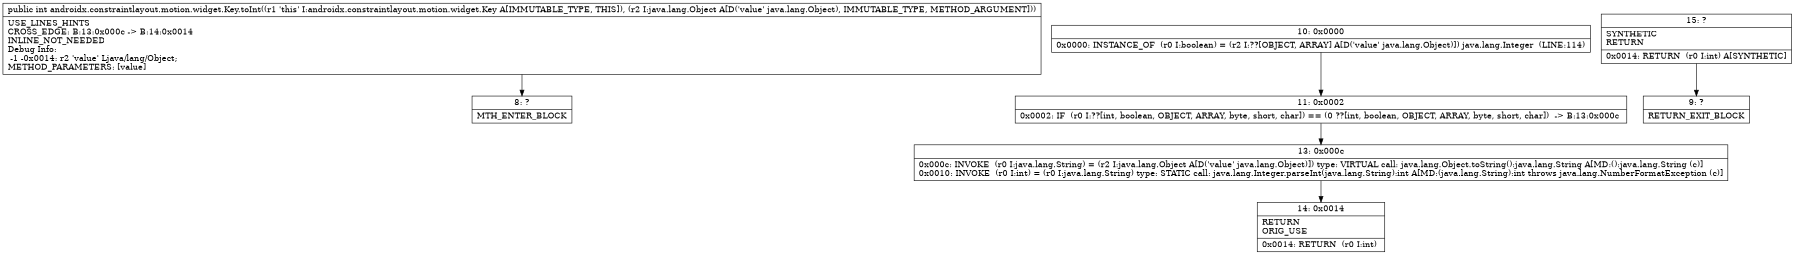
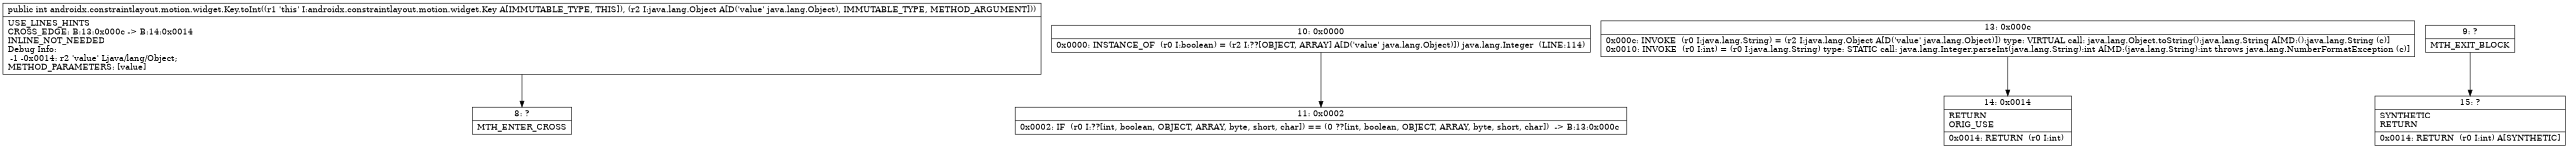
edge "15: ?" -> "9: ?": reversed
node "8: ?": text "MTH_ENTER_BLOCK" -> "MTH_ENTER_CROSS"
node "9: ?": text "RETURN_EXIT_BLOCK" -> "MTH_EXIT_BLOCK"
edge "11: 0x0002" -> "13: 0x000c": removed
